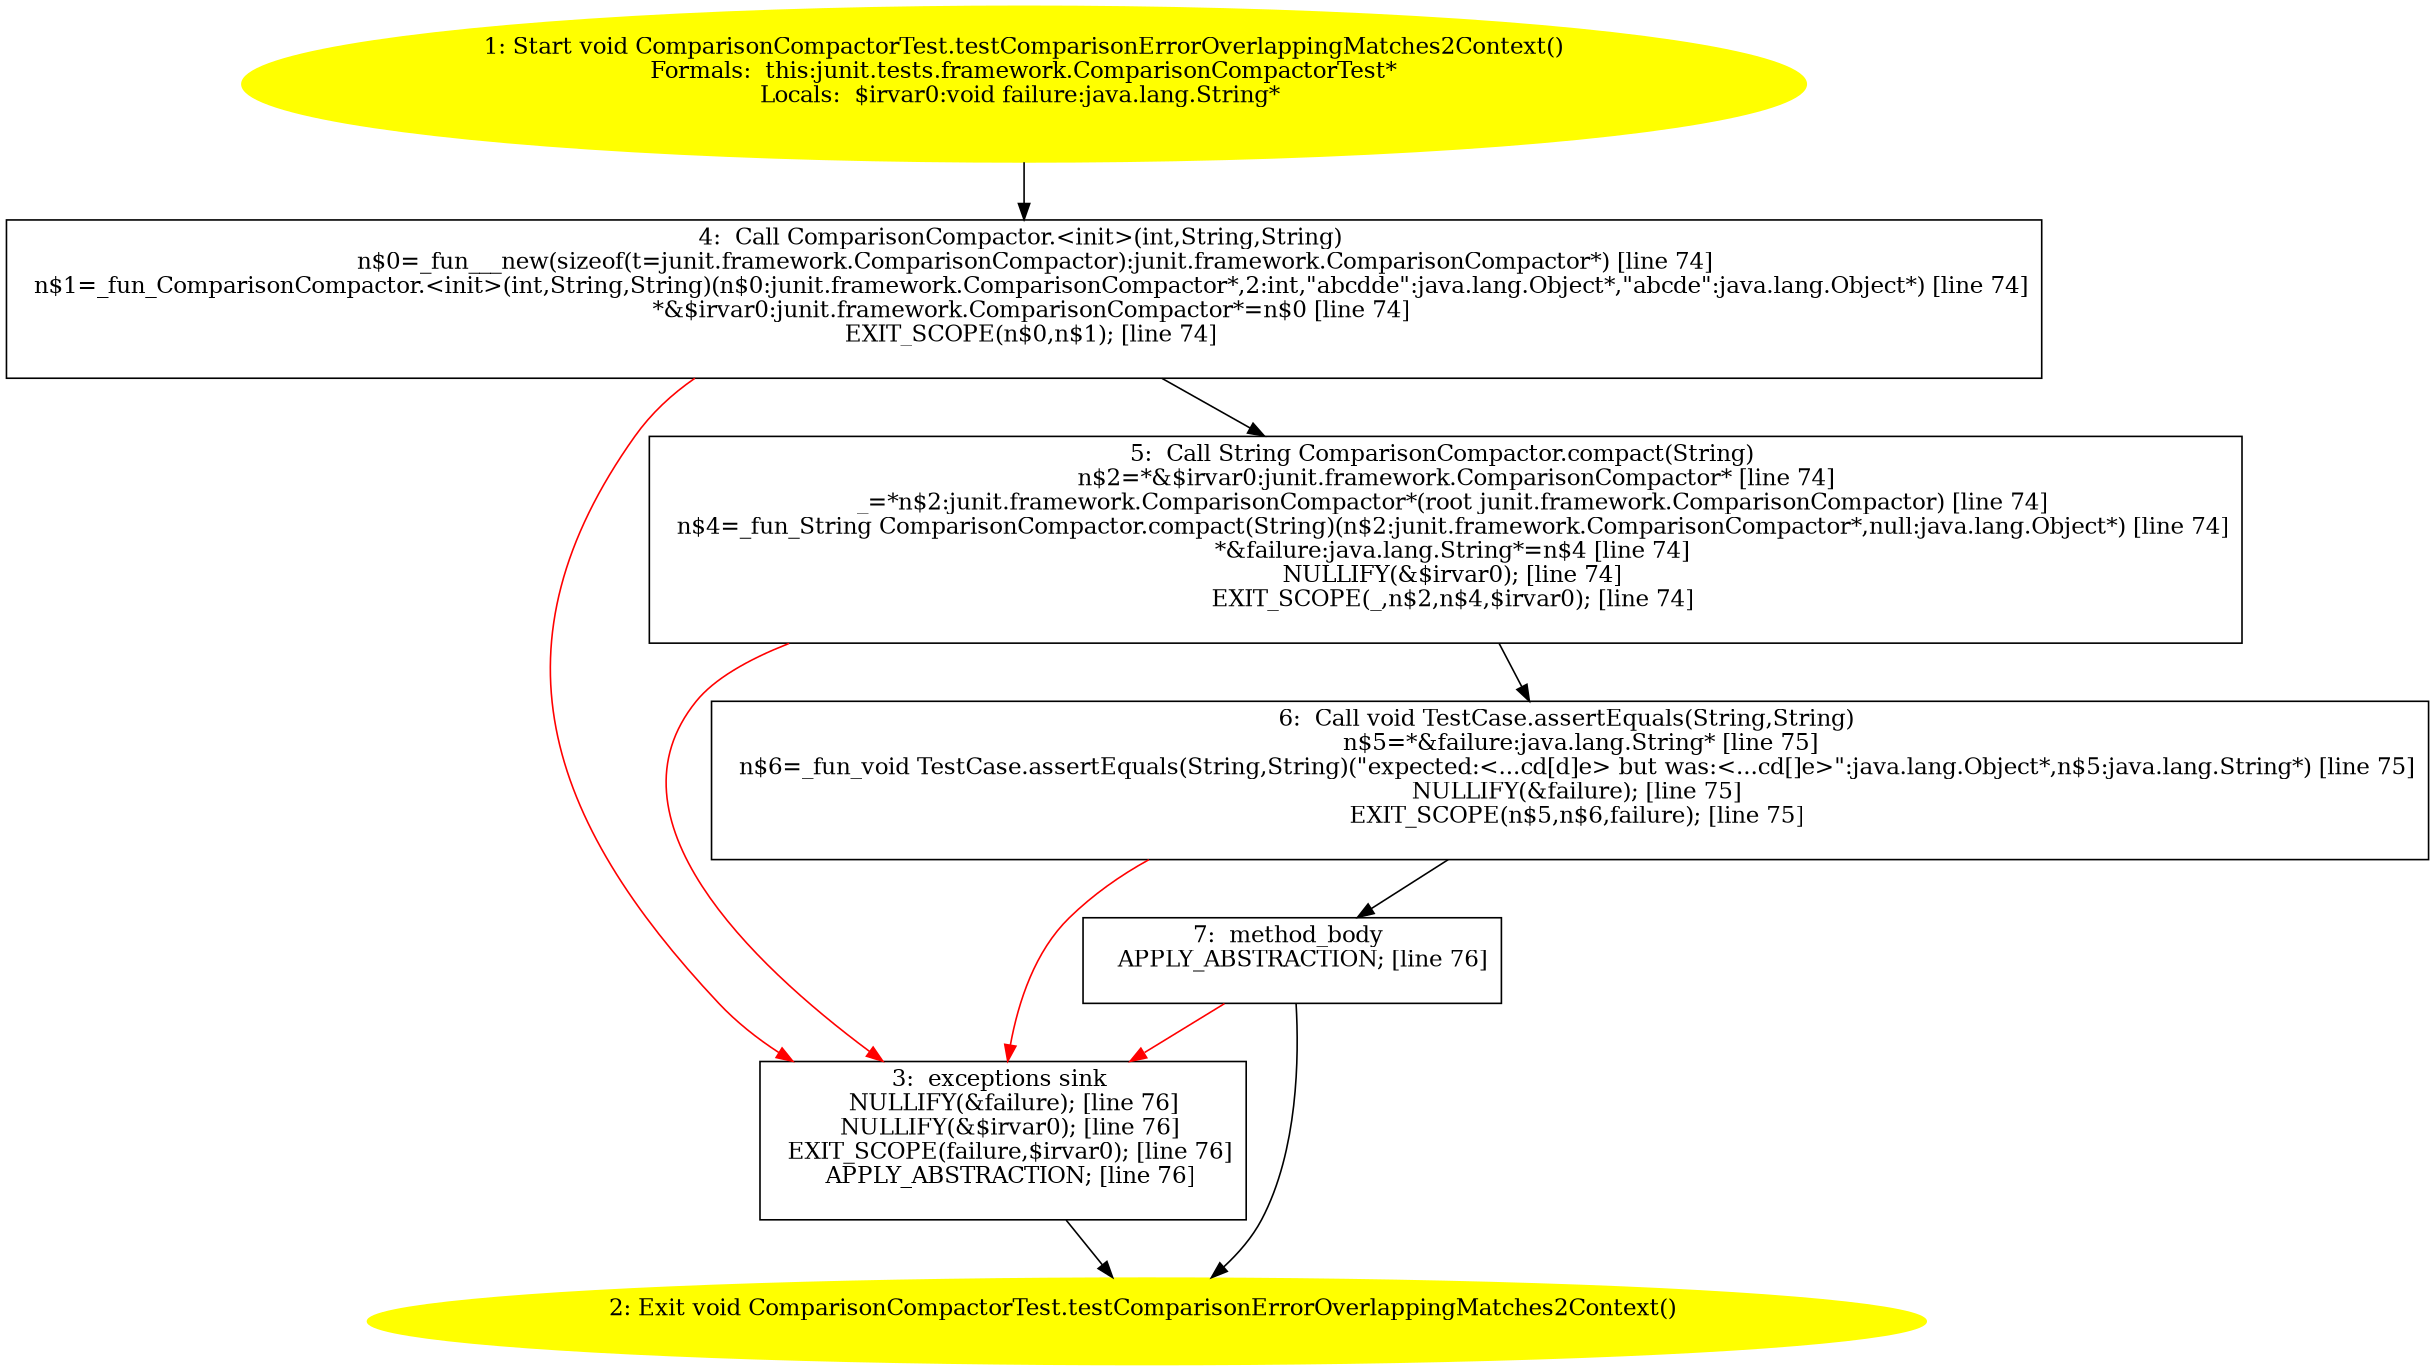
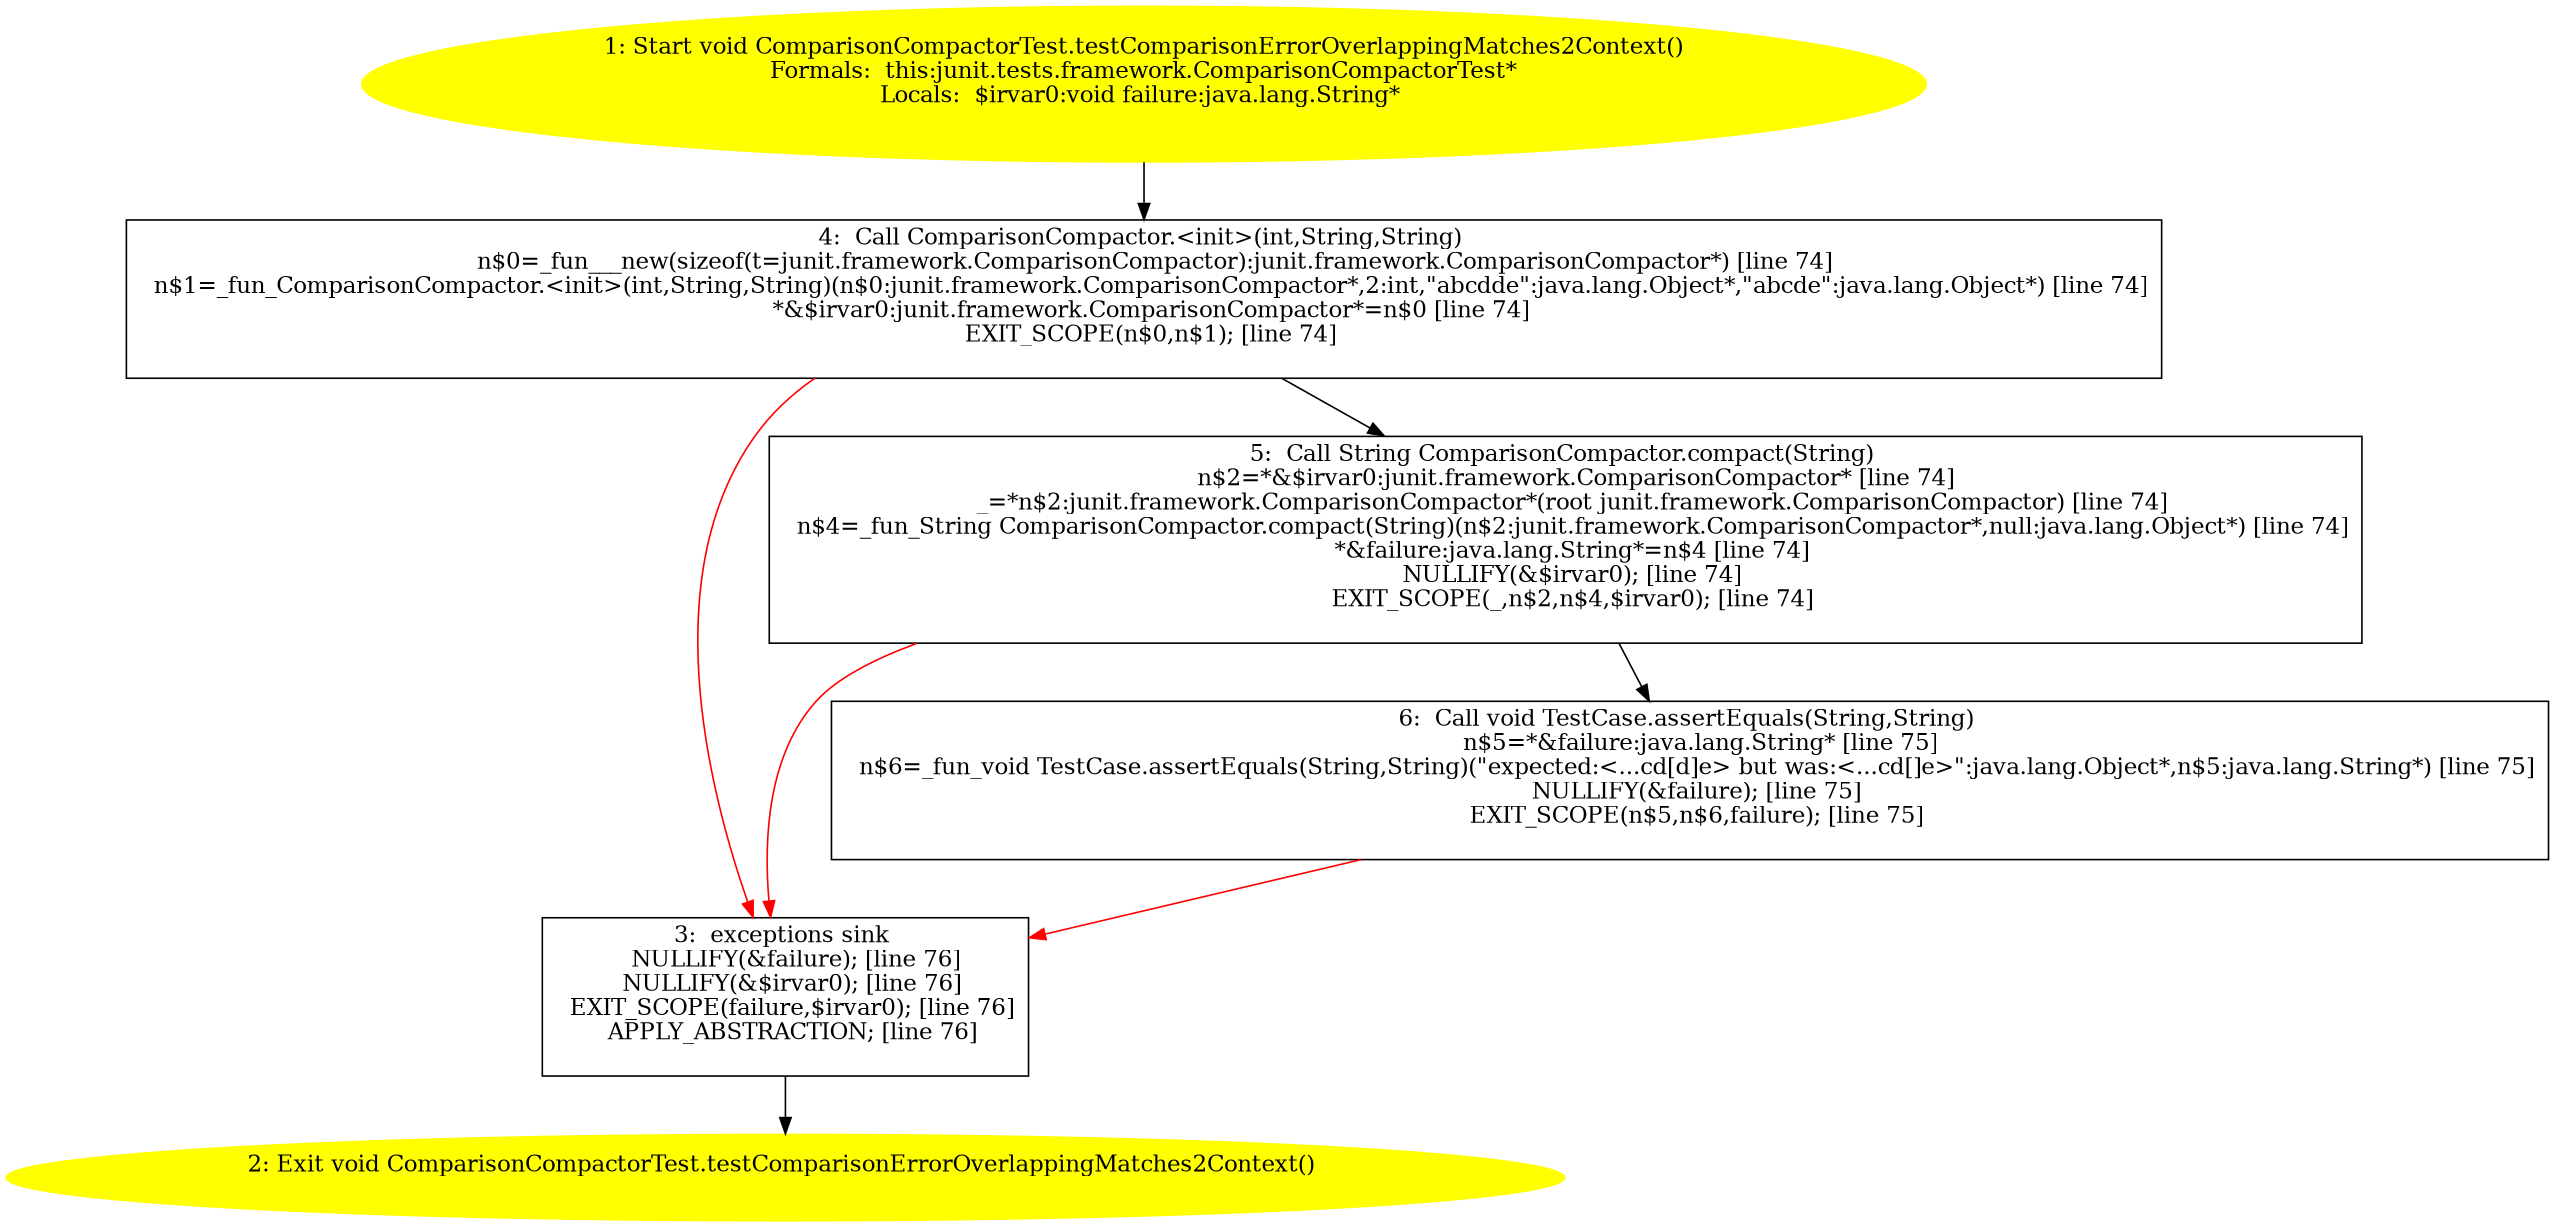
node "7:  method_body APPLY_ABSTRACTION; [line 76]": removed
